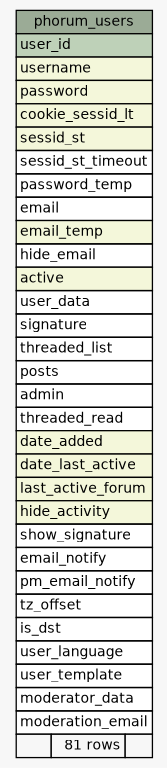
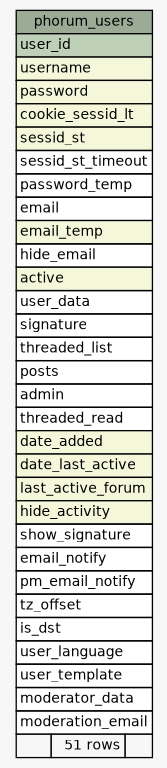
node "phorum_users": text "81 rows" -> "51 rows"
